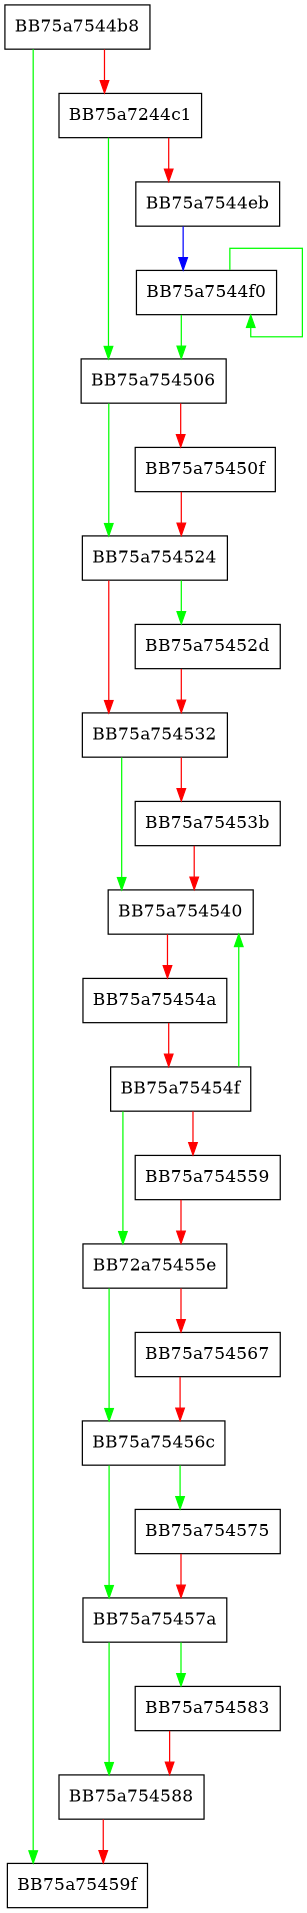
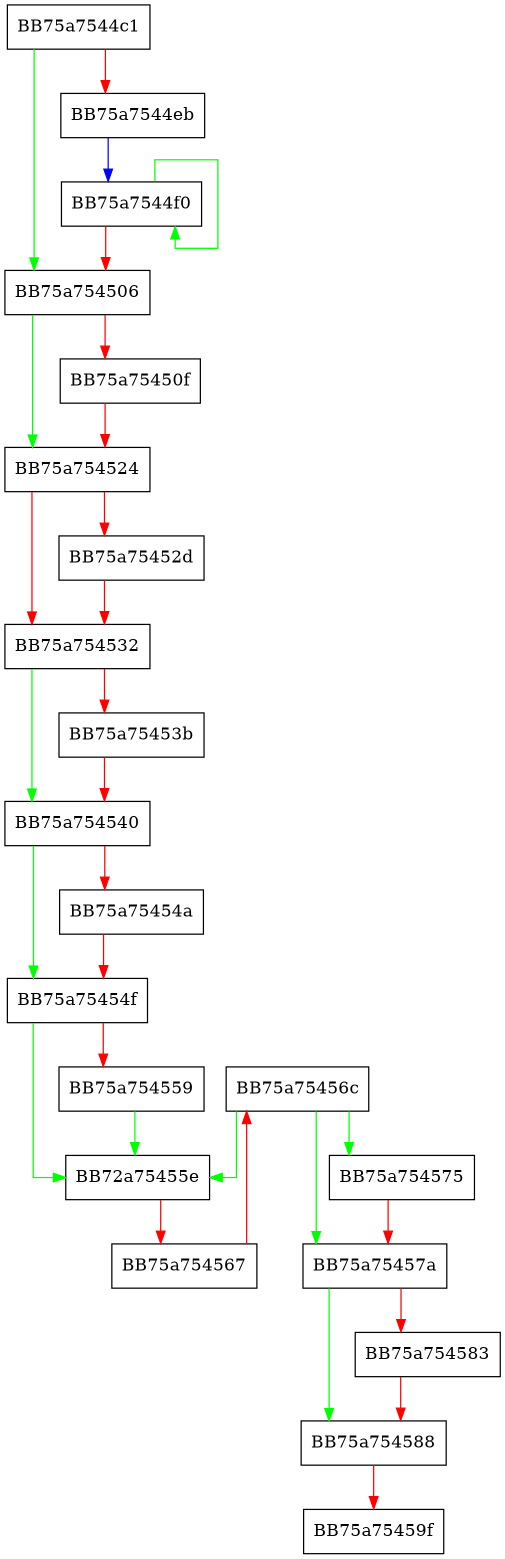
node "BB75a7544b8": removed
node "BB75a7244c1": label "BB75a7244c1" -> "BB75a7544c1"
edge "BB75a7544f0" -> "BB75a754506": color green -> red
edge "BB75a754524" -> "BB75a75452d": color green -> red
edge "BB75a75454f" -> "BB75a754540": reversed
edge "BB75a754559" -> "BB72a75455e": color red -> green
edge "BB72a75455e" -> "BB75a75456c": reversed
edge "BB75a75457a" -> "BB75a754583": color green -> red
